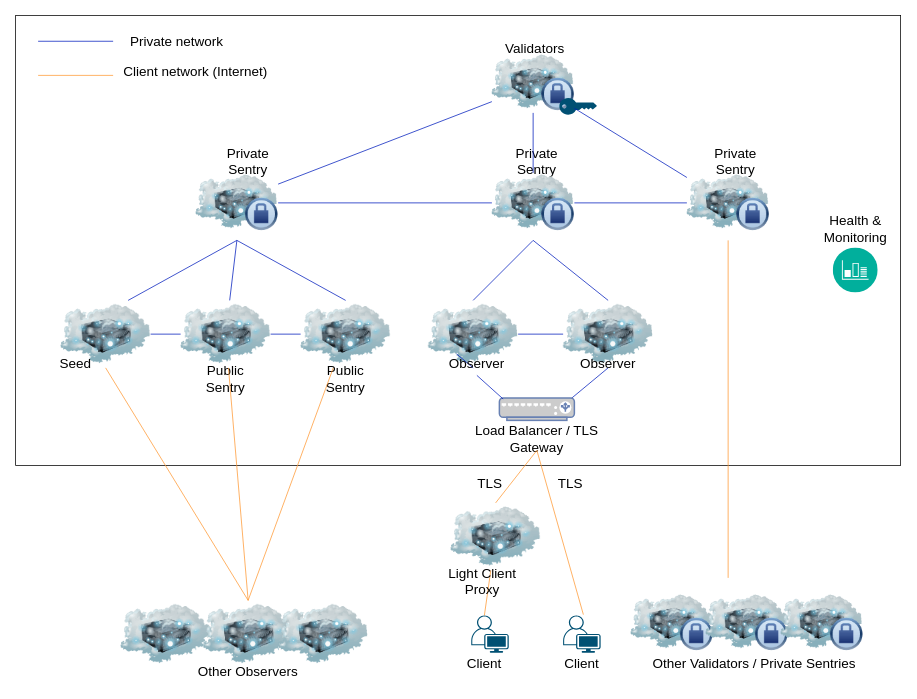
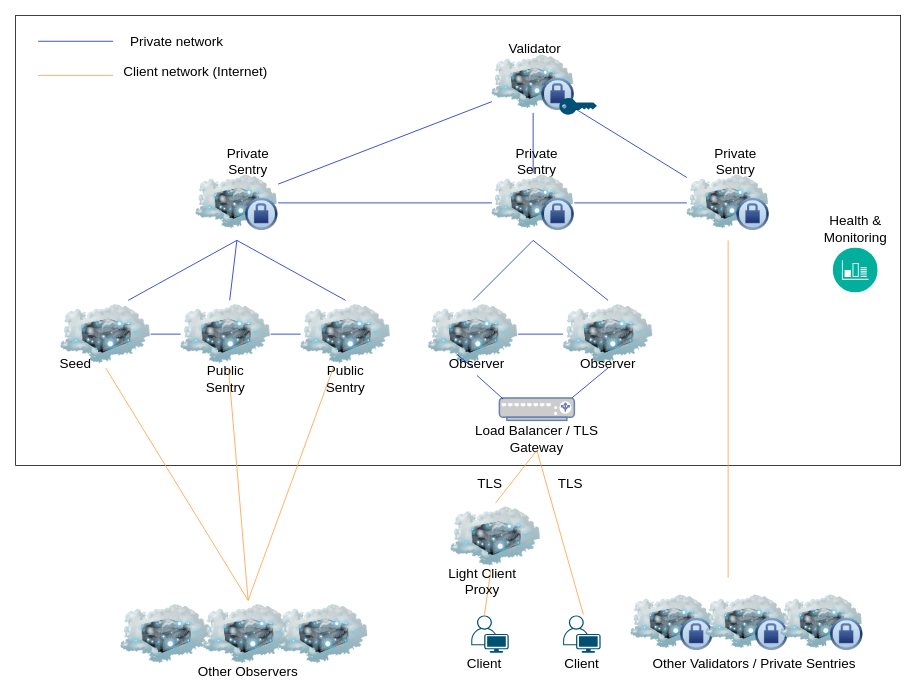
node "Validators": label "Validators" -> "Validator"
